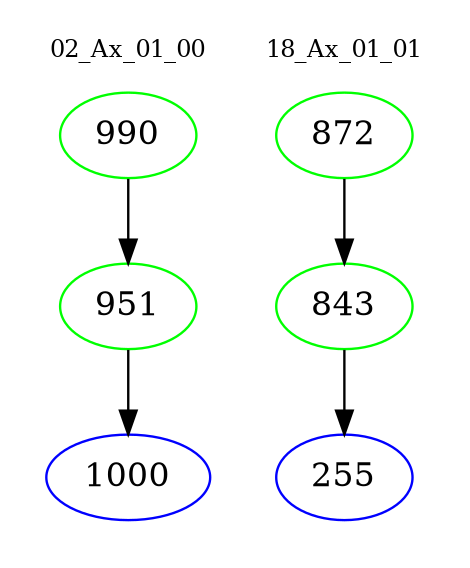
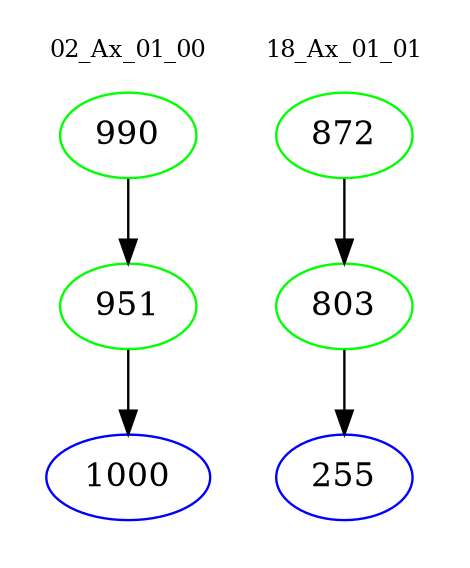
node "843": label "843" -> "803"
